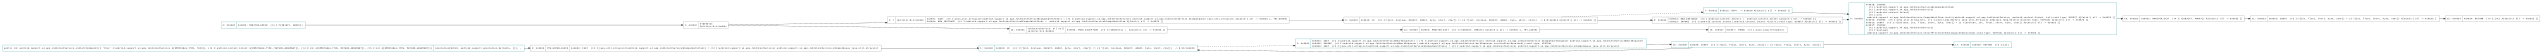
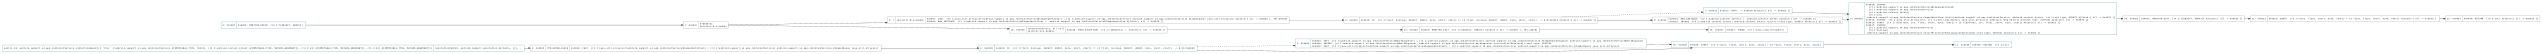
edge "16: 0x0028" -> "1: 0x0002": reversed
